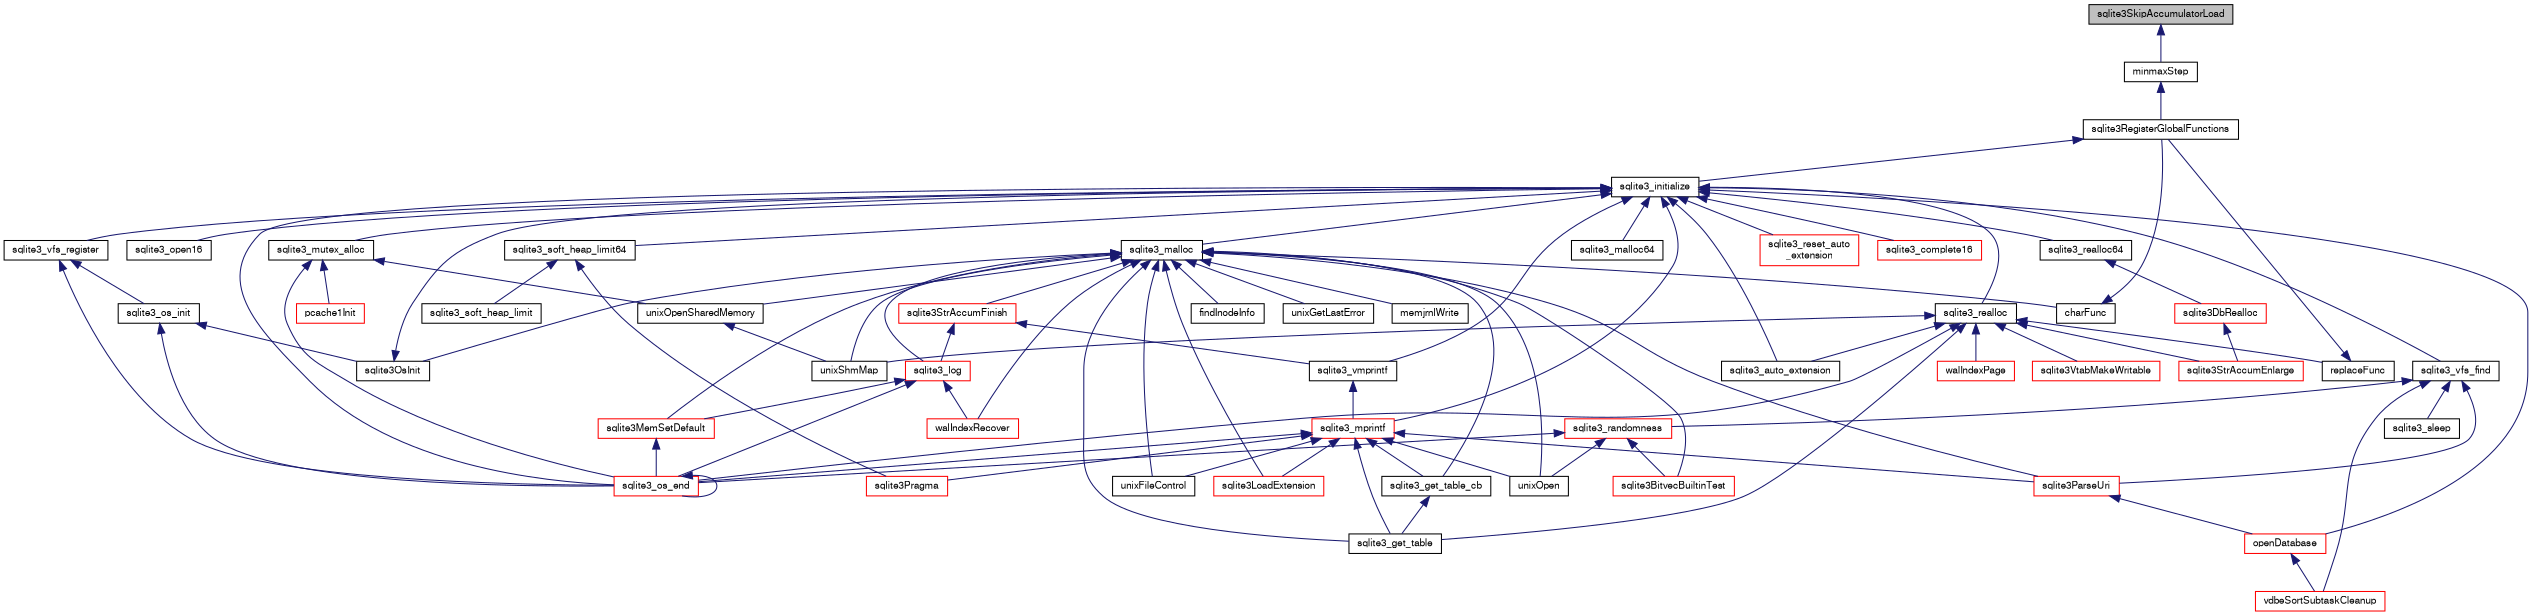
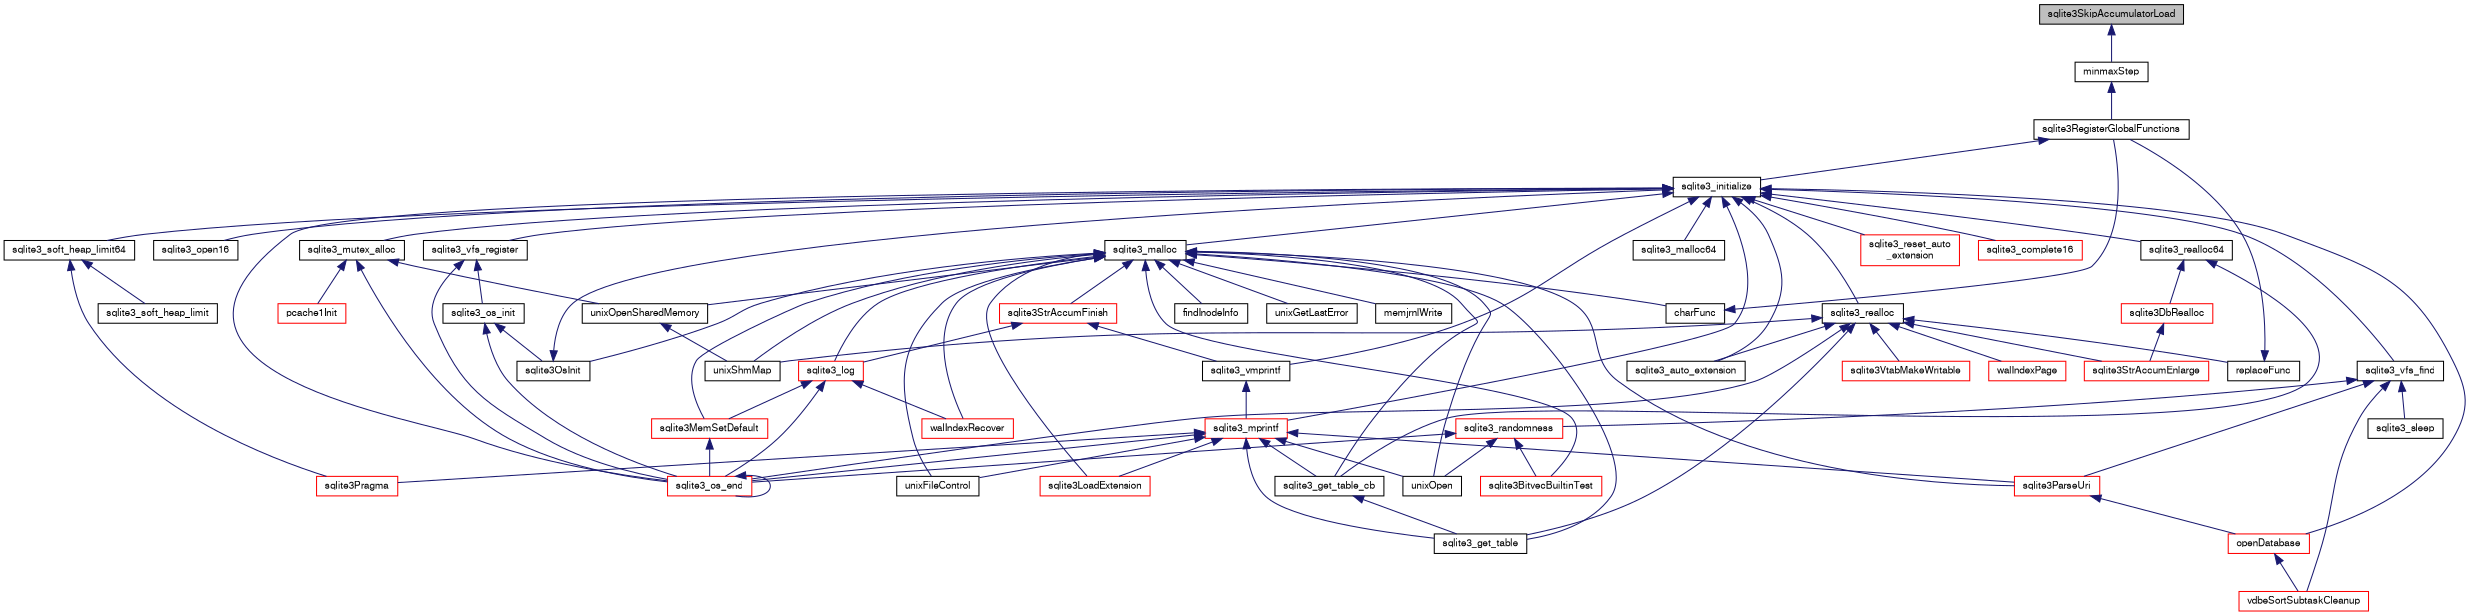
edge "sqlite3_get_table_cb" -> "sqlite3_realloc64": added
